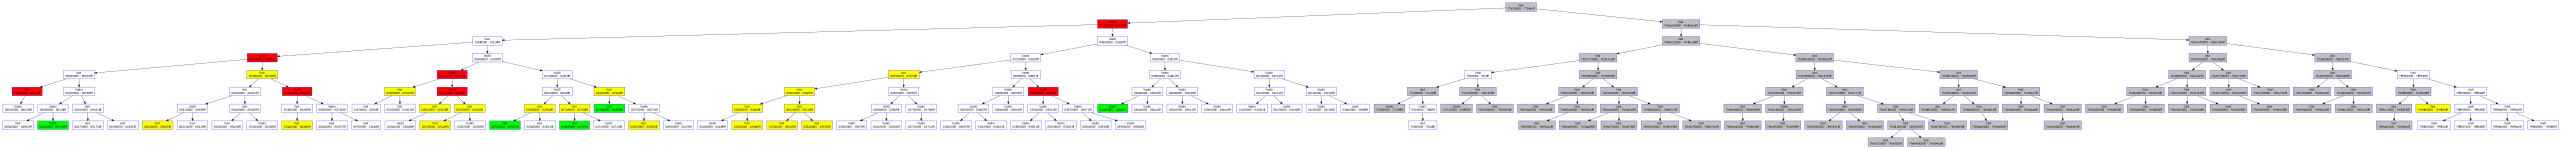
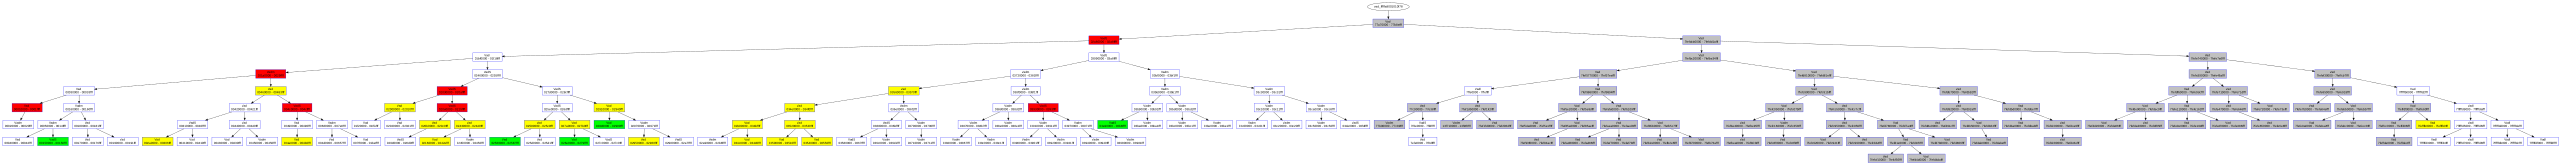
node "vad_fffffa8001010f78": added
